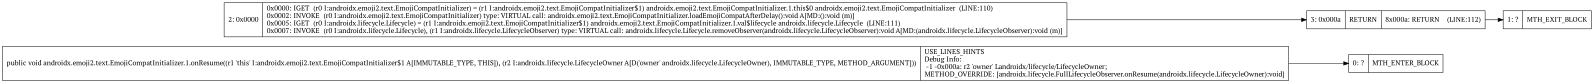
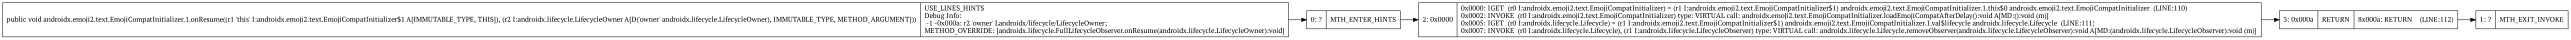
edge "0: ?" -> "2: 0x0000": added
node "1: ?": text "MTH_EXIT_BLOCK" -> "MTH_EXIT_INVOKE"
node "0: ?": text "MTH_ENTER_BLOCK" -> "MTH_ENTER_HINTS"
